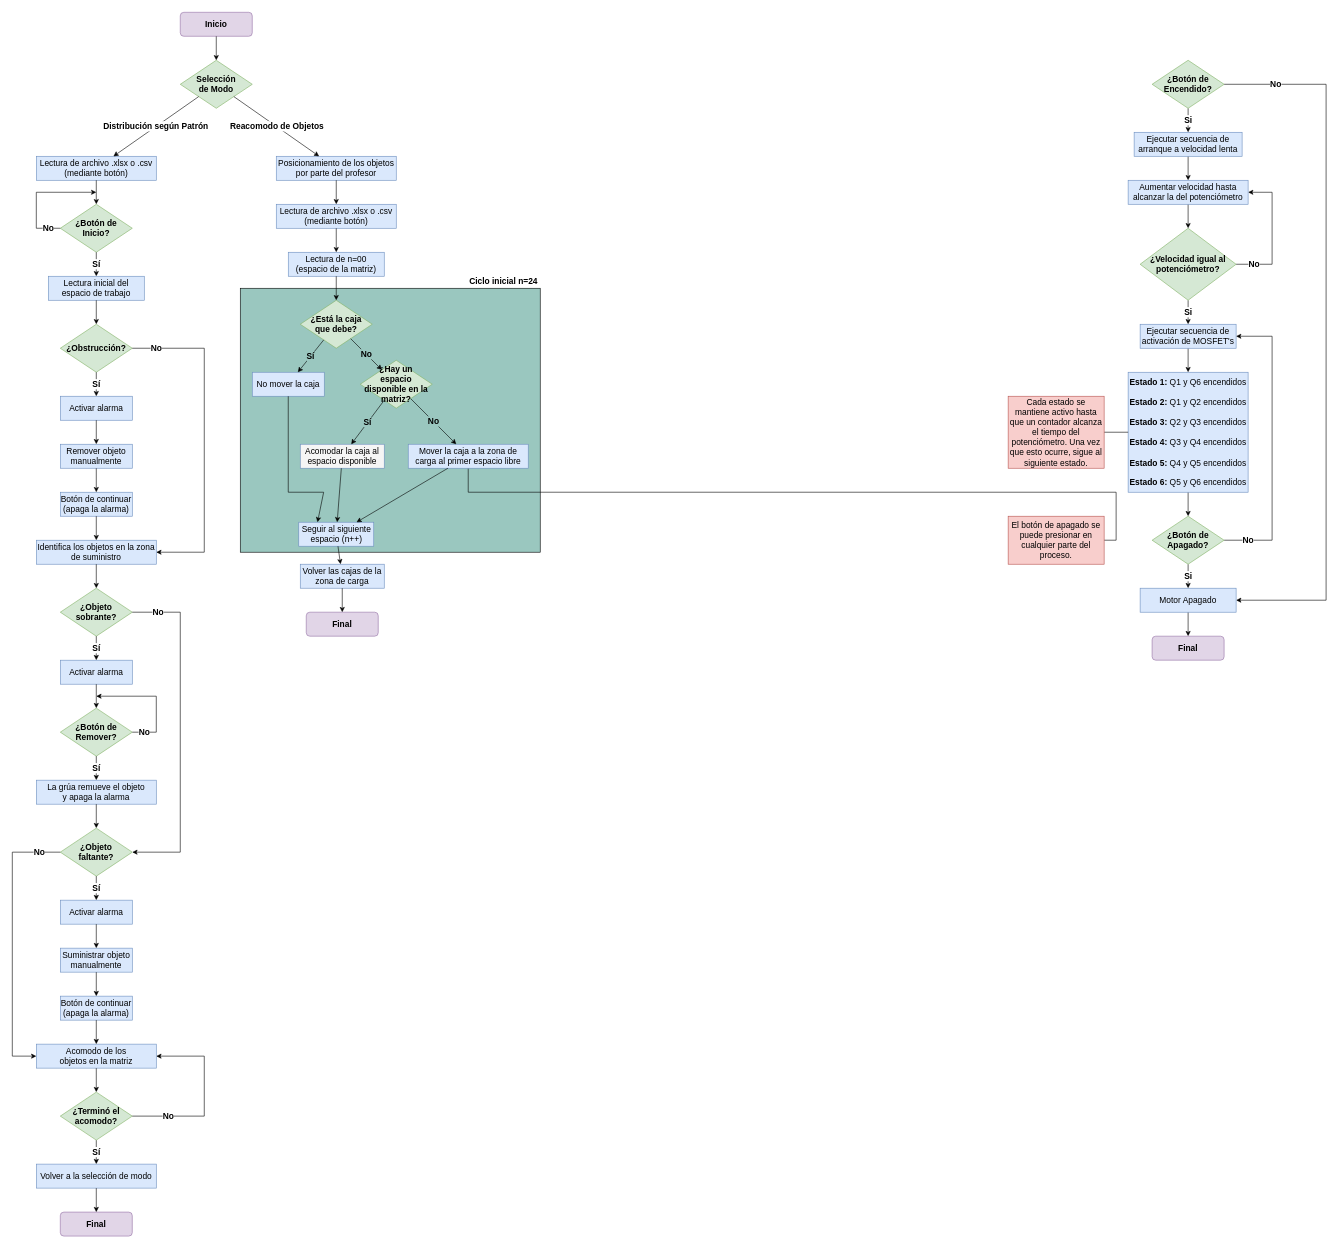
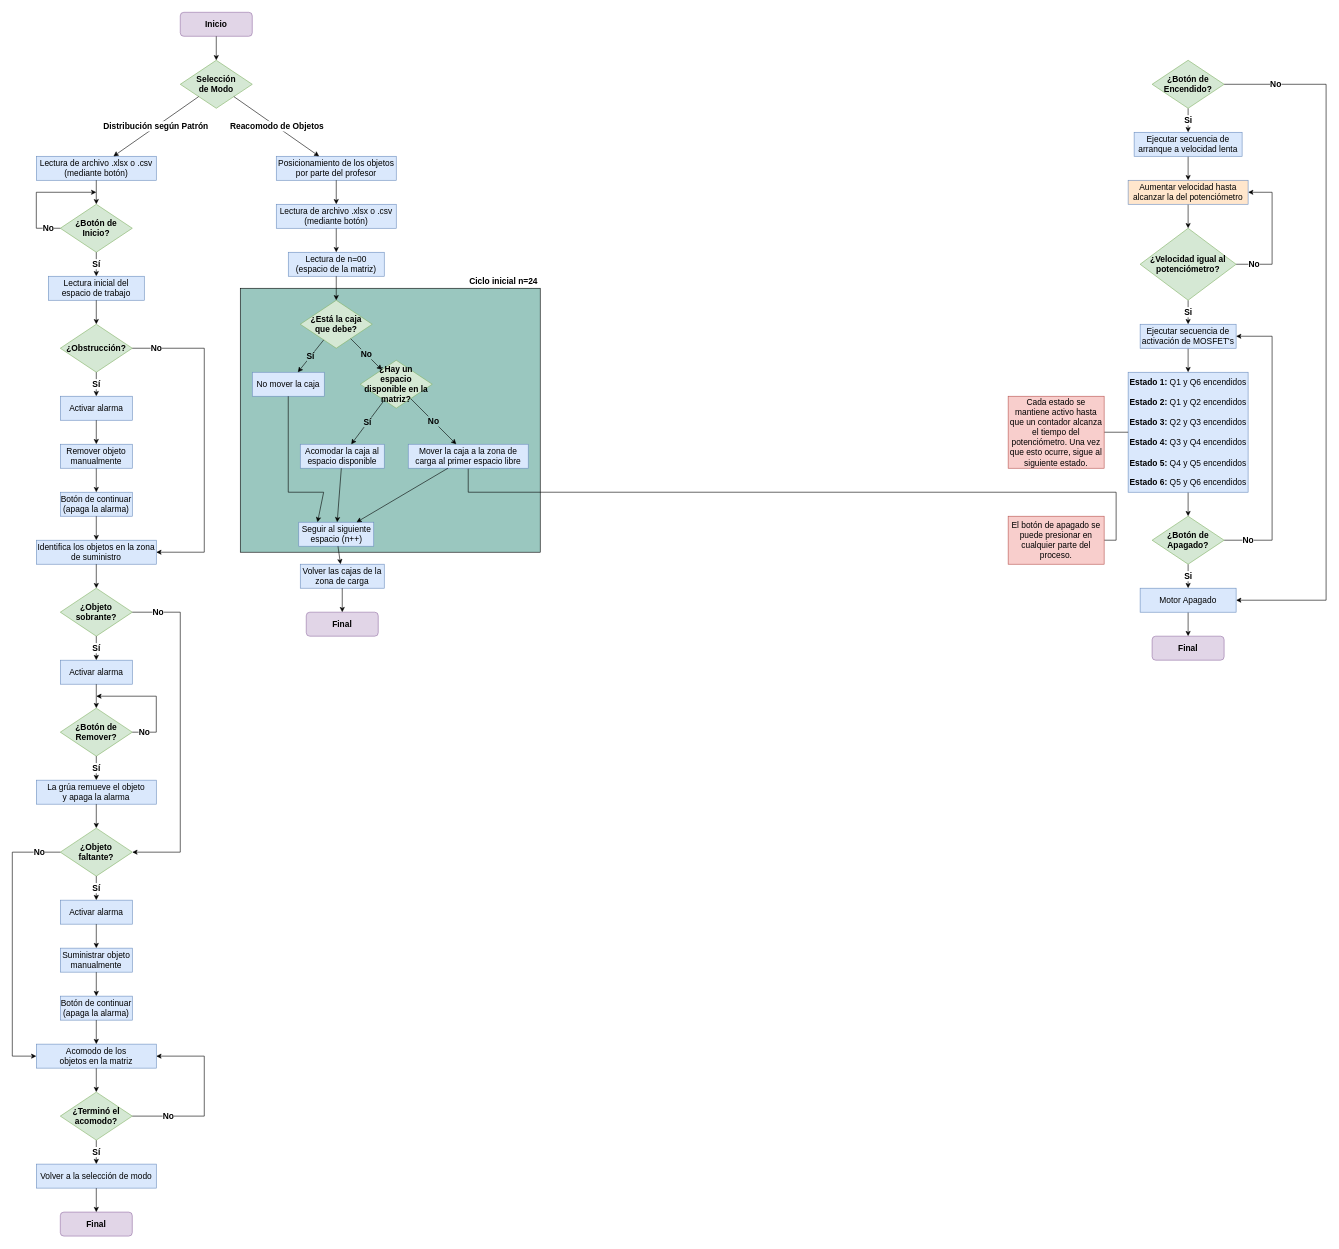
node "Aumentar velocidad hasta alcanzar la del potenciómetro": fillcolor #dae8fc -> #ffe6cc
node "Acomodar la caja al espacio disponible": fillcolor #f5f5f5 -> #dae8fc
